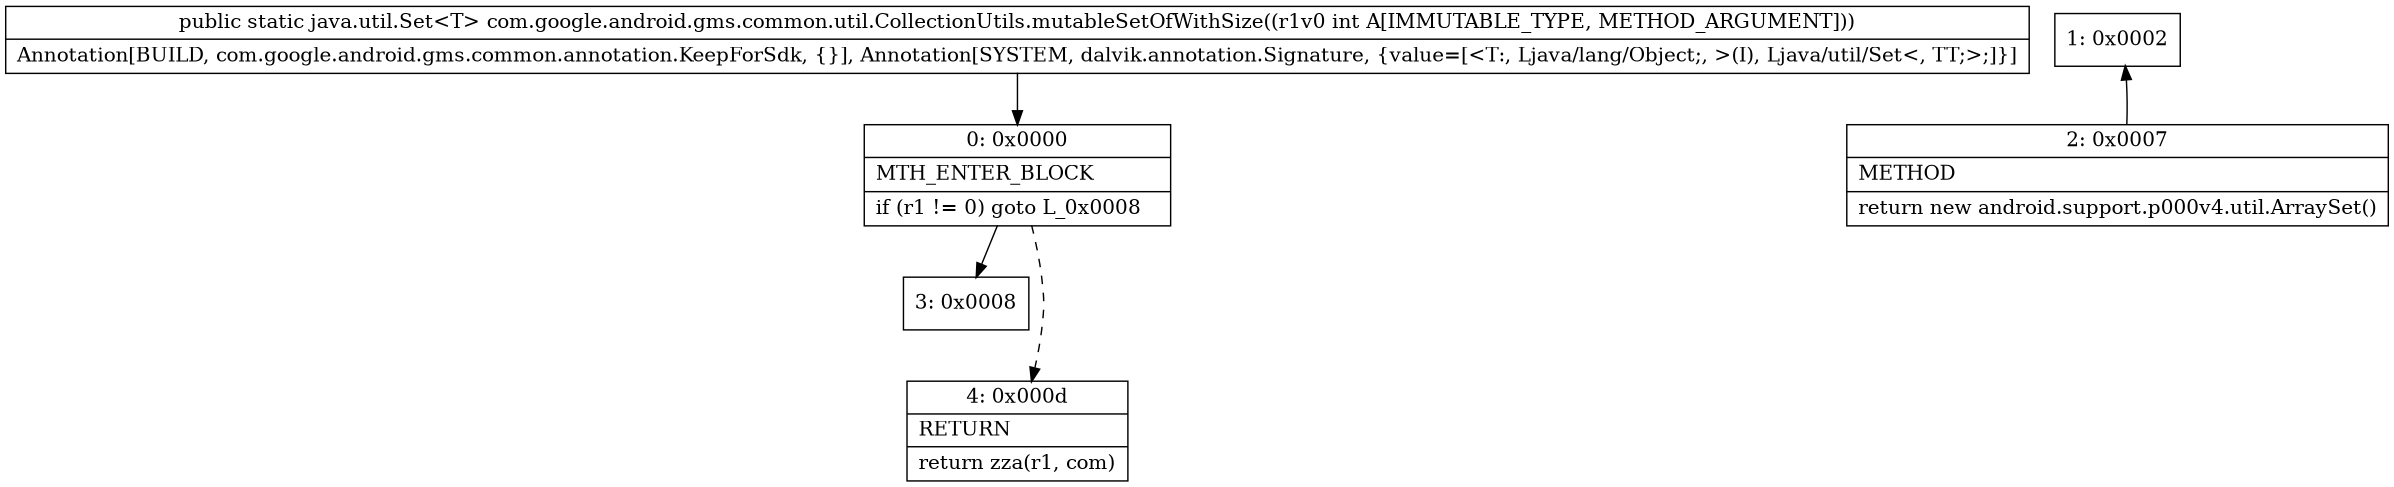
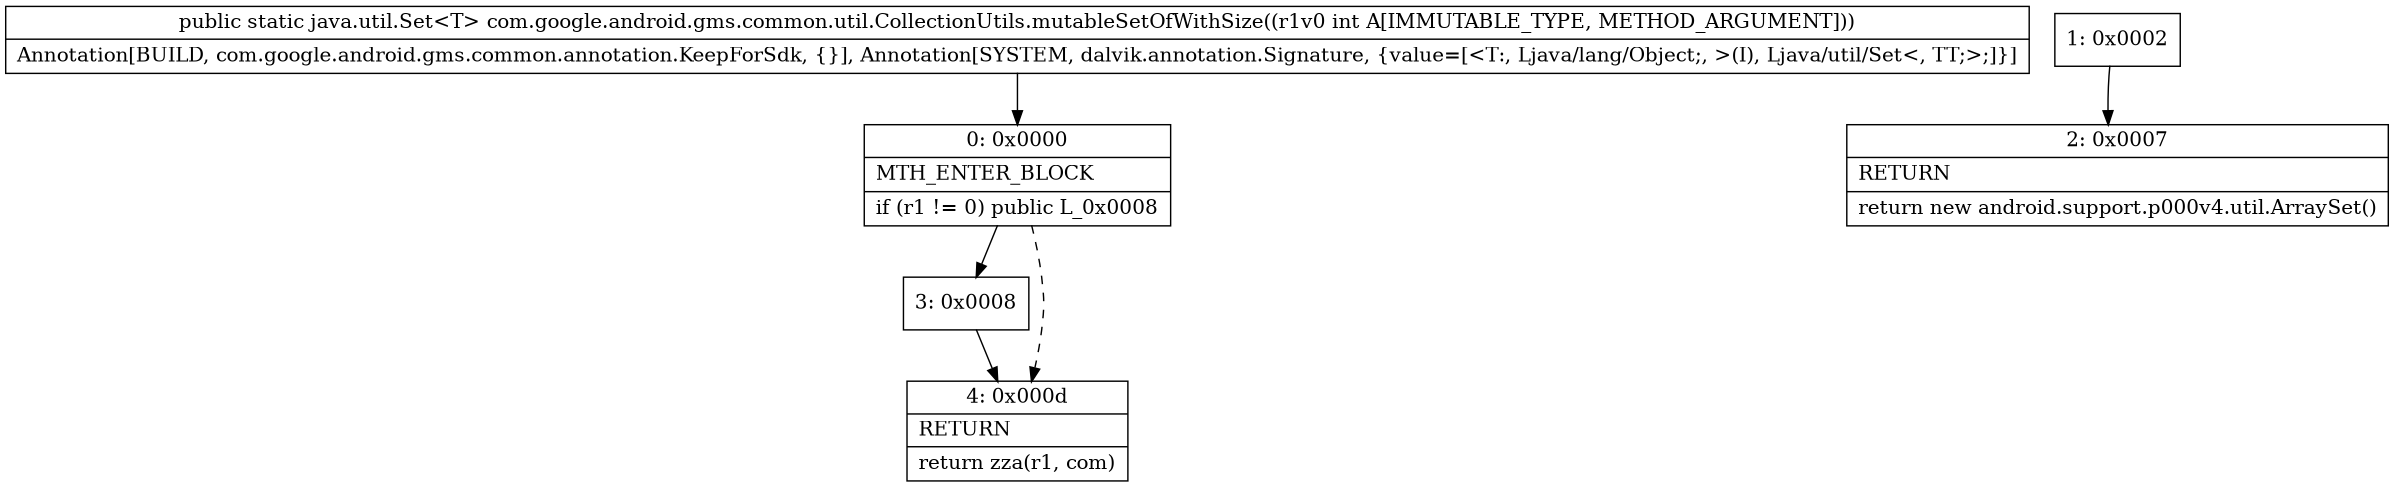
edge "2: 0x0007" -> "1: 0x0002": reversed
node "2: 0x0007": text "METHOD" -> "RETURN"
node "0: 0x0000": text "if (r1 != 0) goto L_0x0008" -> "if (r1 != 0) public L_0x0008"
edge "3: 0x0008" -> "4: 0x000d": added
